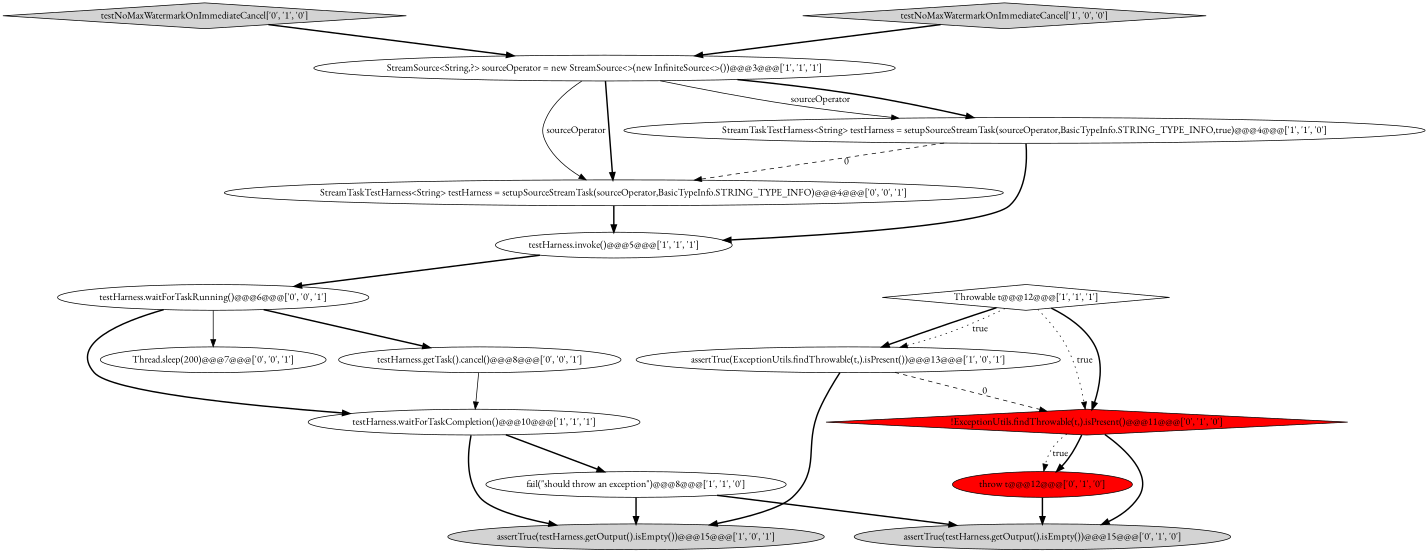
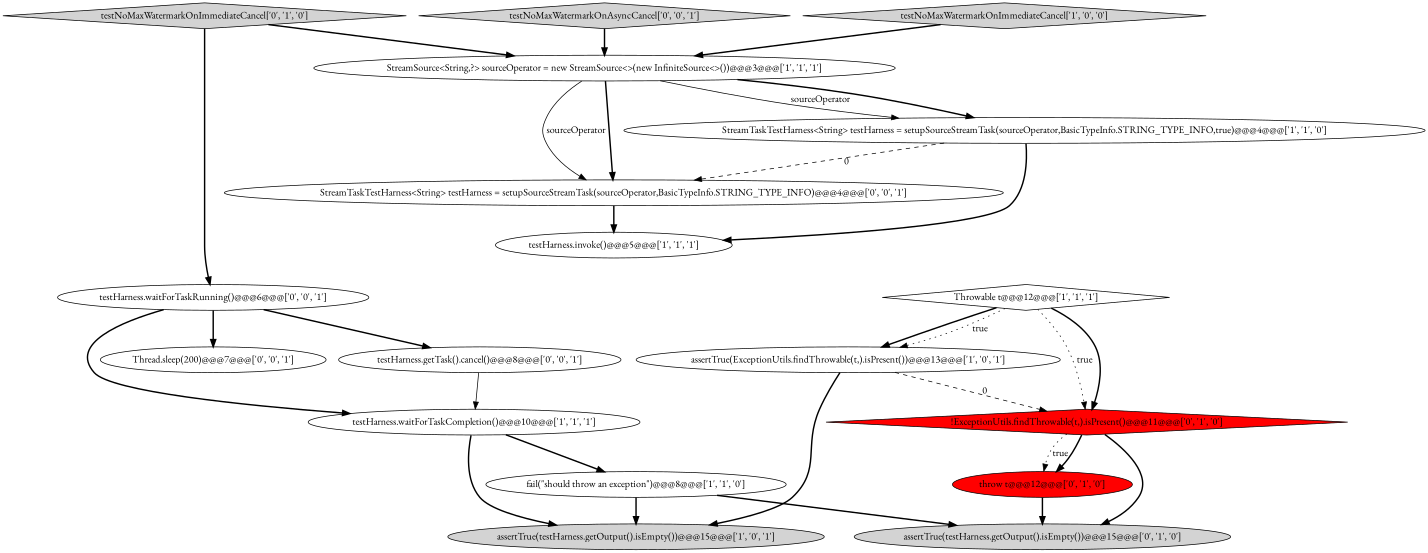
node "testNoMaxWatermarkOnAsyncCancel['0', '0', '1']": added
edge "testHarness.invoke()@@@5@@@['1', '1', '1']" -> "testHarness.waitForTaskRunning()@@@6@@@['0', '0', '1']": now "testNoMaxWatermarkOnImmediateCancel['0', '1', '0']" -> "testHarness.waitForTaskRunning()@@@6@@@['0', '0', '1']"
edge "testHarness.waitForTaskRunning()@@@6@@@['0', '0', '1']" -> "Thread.sleep(200)@@@7@@@['0', '0', '1']": style solid -> bold
